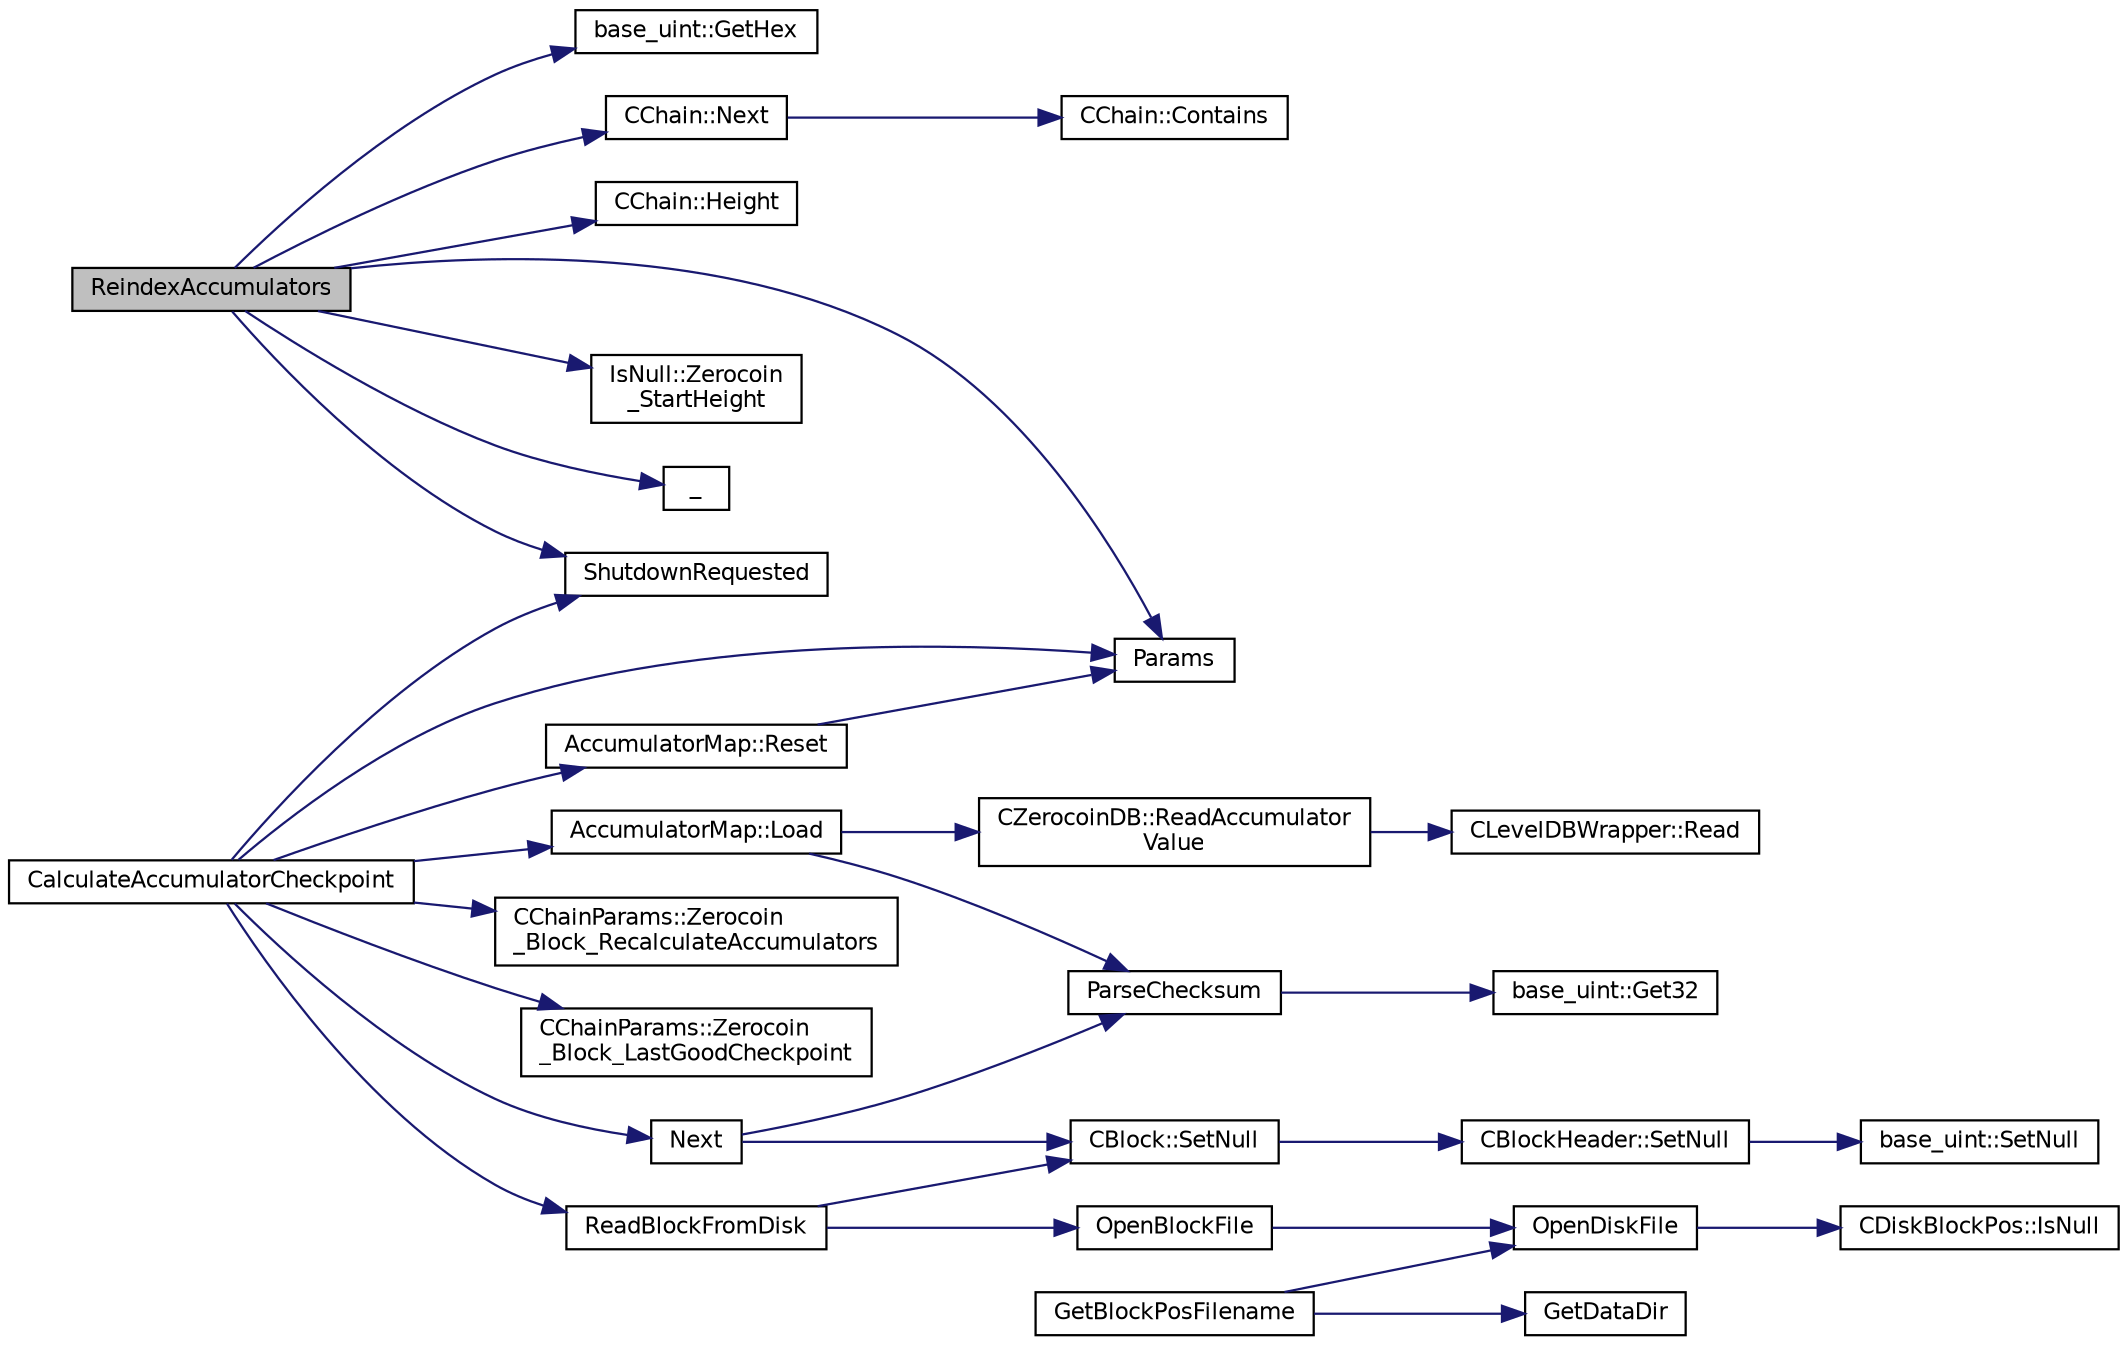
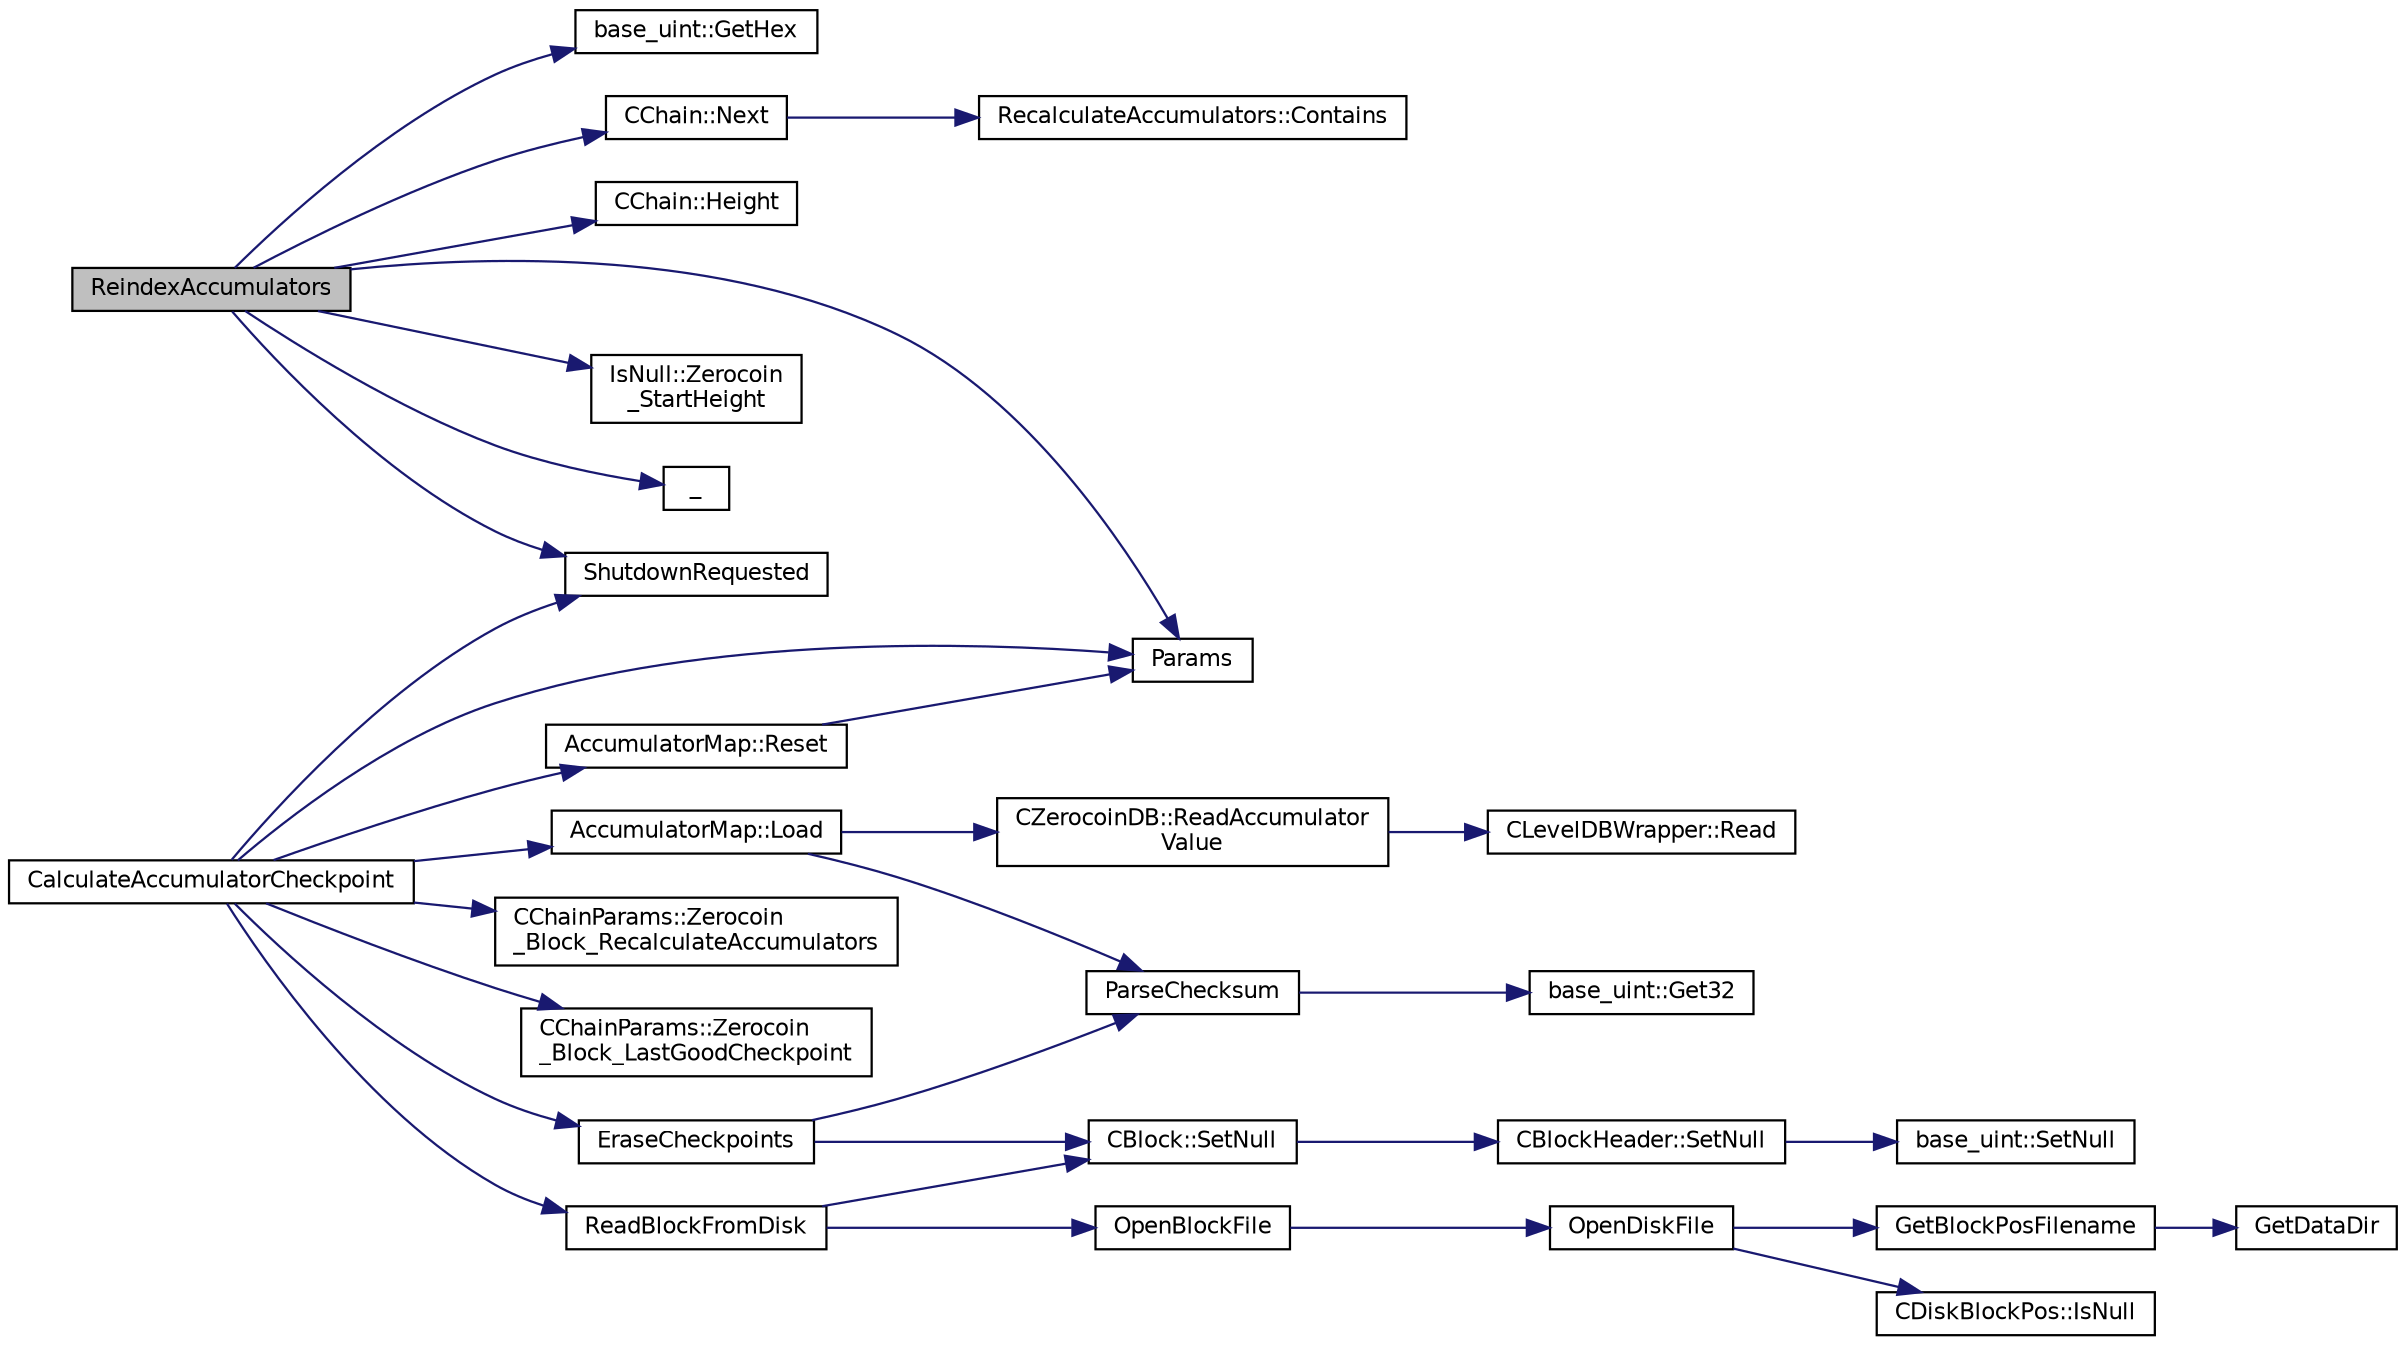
node "CChain::Contains": label "CChain::Contains" -> "RecalculateAccumulators::Contains"
node "Next": label "Next" -> "EraseCheckpoints"
edge "GetBlockPosFilename" -> "OpenDiskFile": reversed
